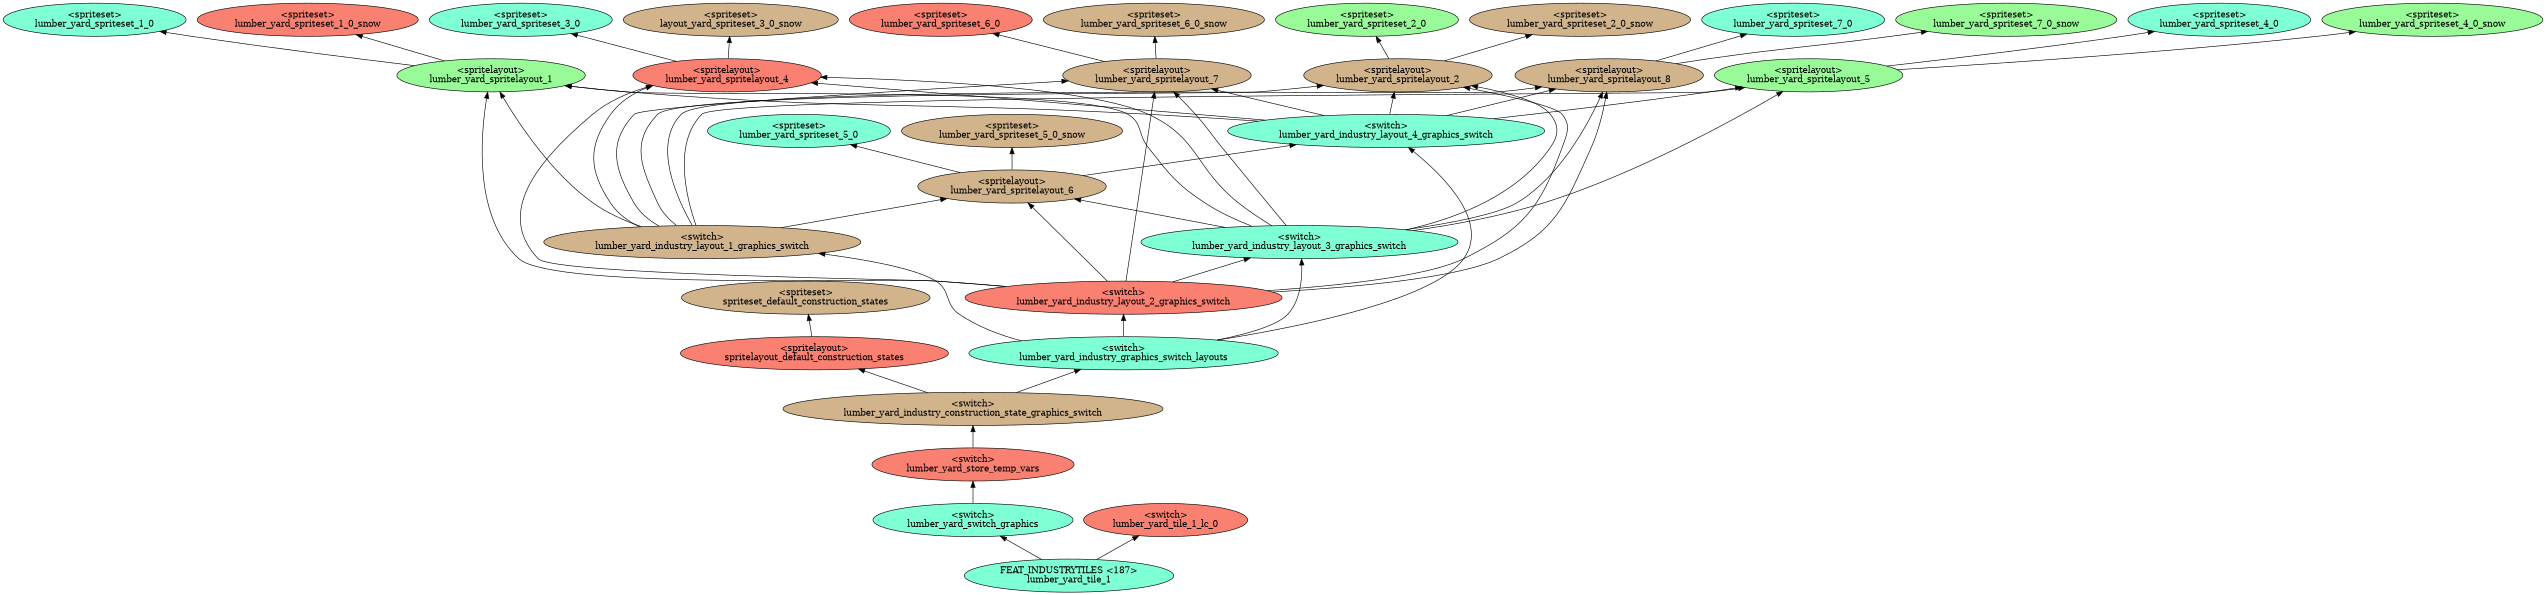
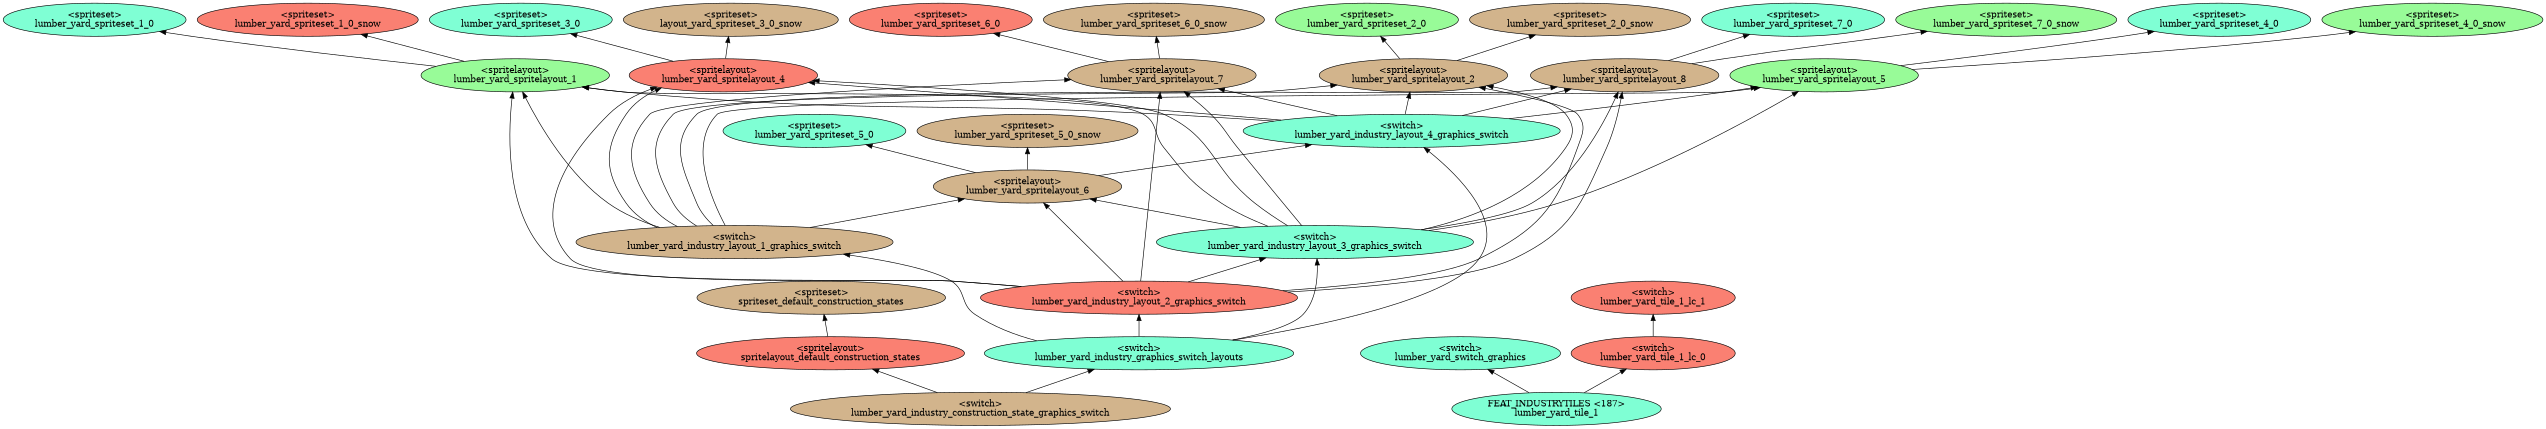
node "<switch> lumber_yard_tile_1_lc_1": added
node "<switch> lumber_yard_store_temp_vars": removed
